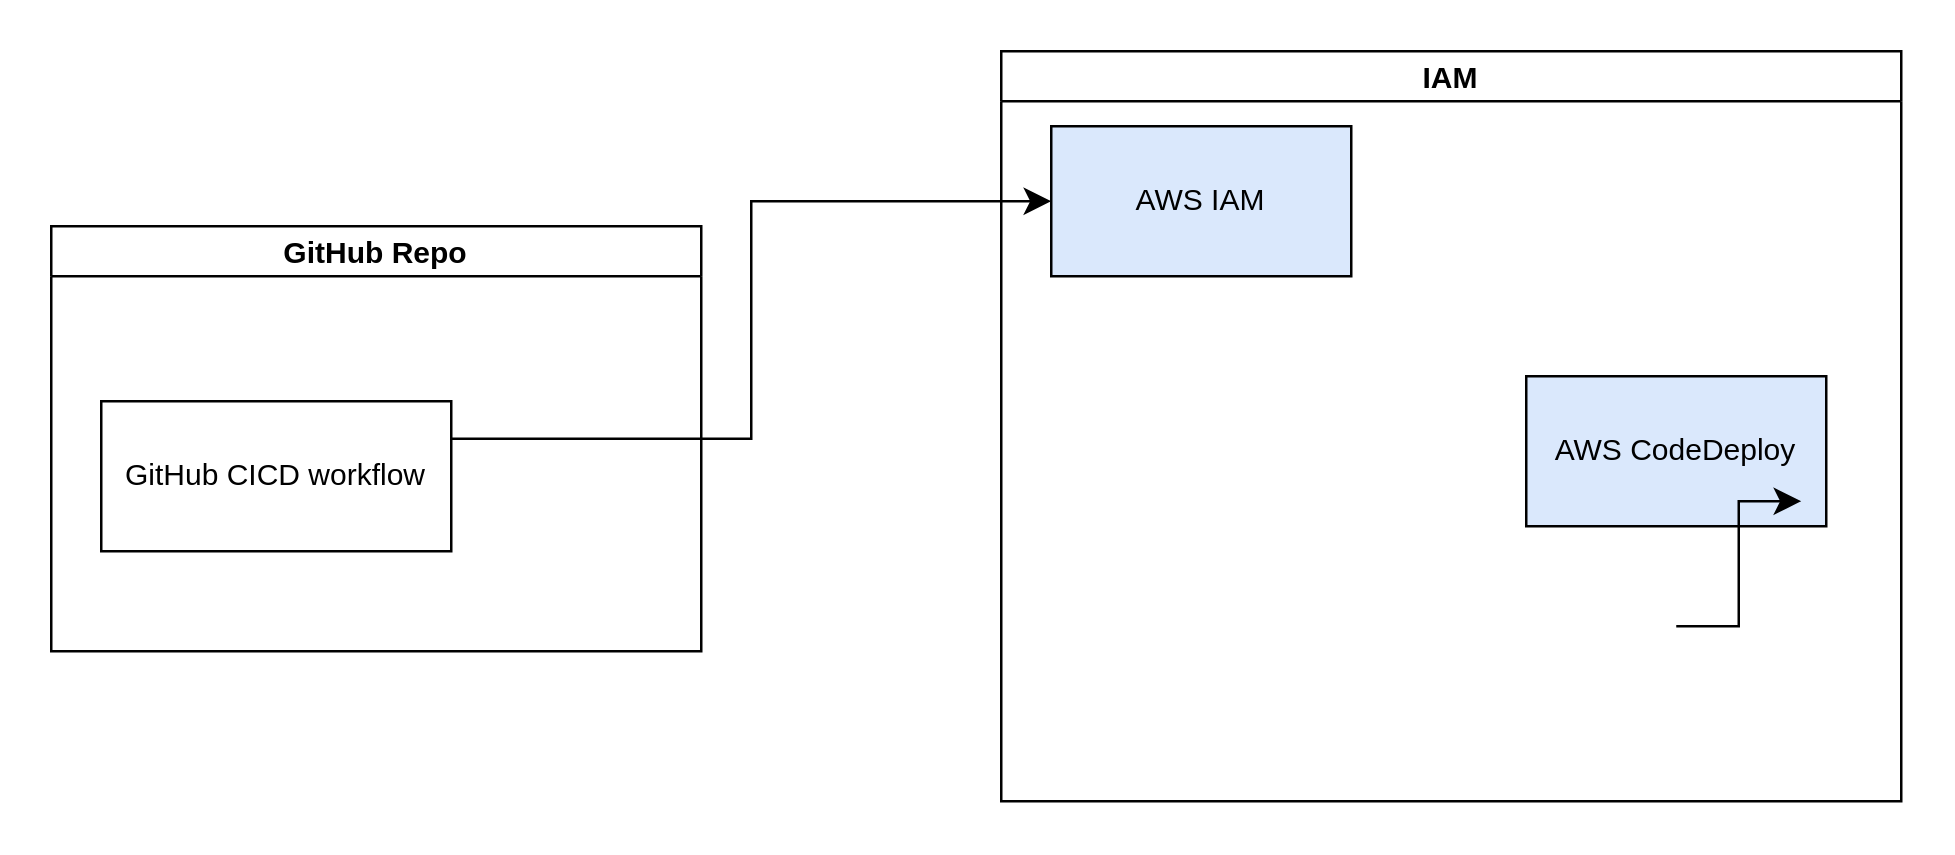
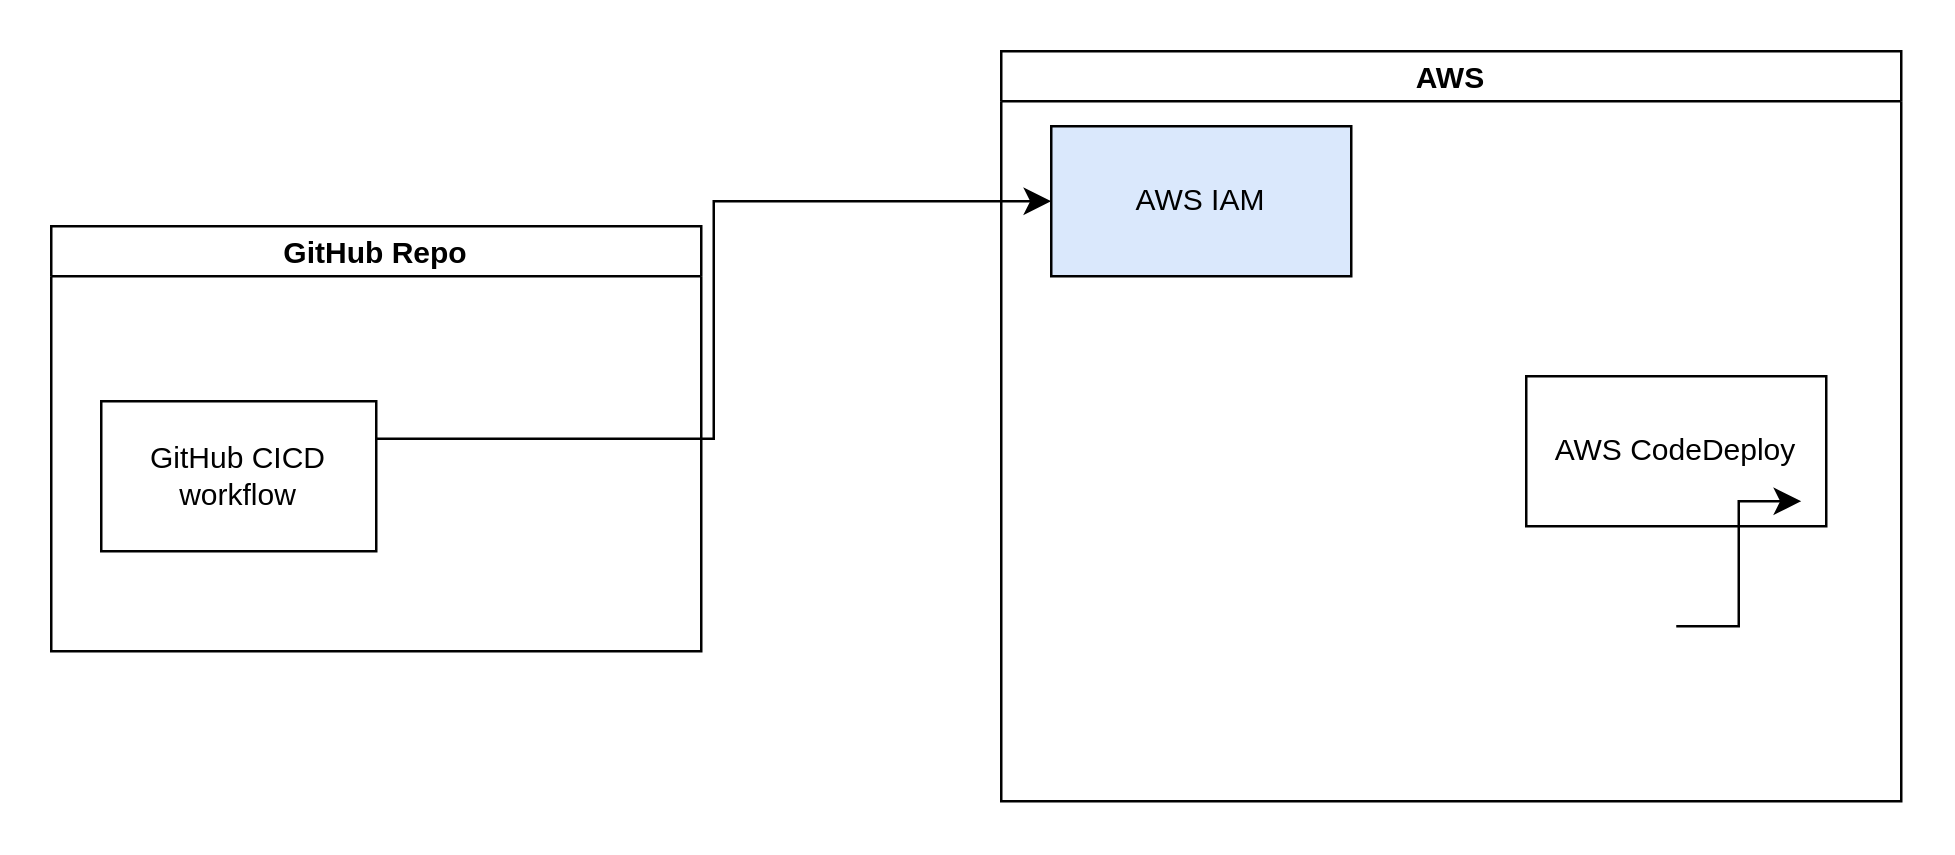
node "IAM": label "IAM" -> "AWS"
node "AWS CodeDeploy": fillcolor #dae8fc -> #ffffff
node "GitHub CICD workflow": size 350x150 -> 275x150
